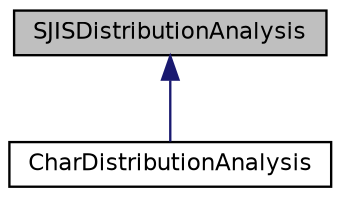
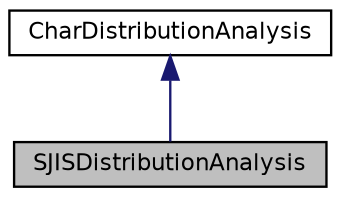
edge "CharDistributionAnalysis" -> "SJISDistributionAnalysis": reversed
